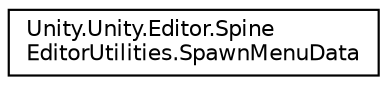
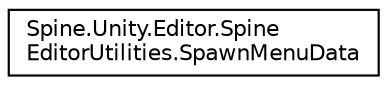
node "Unity.Unity.Editor.Spine EditorUtilities.SpawnMenuData": label "Unity.Unity.Editor.Spine EditorUtilities.SpawnMenuData" -> "Spine.Unity.Editor.Spine EditorUtilities.SpawnMenuData"
